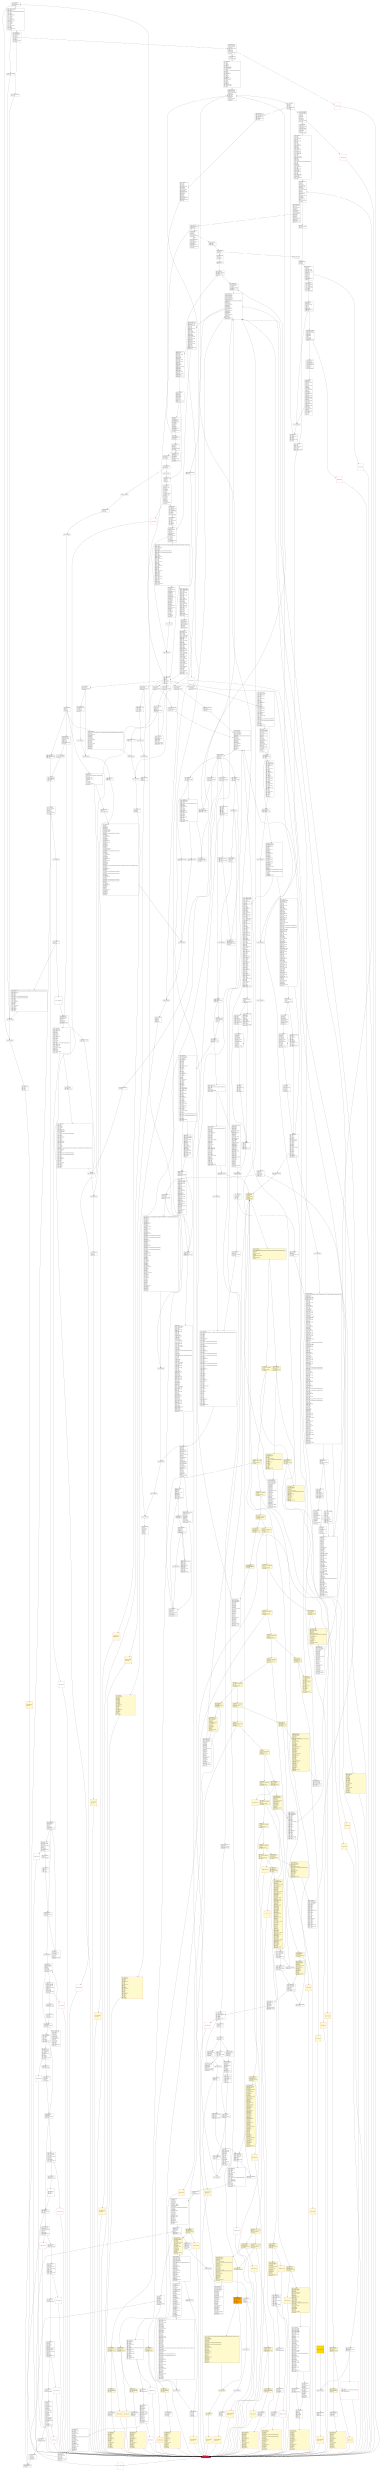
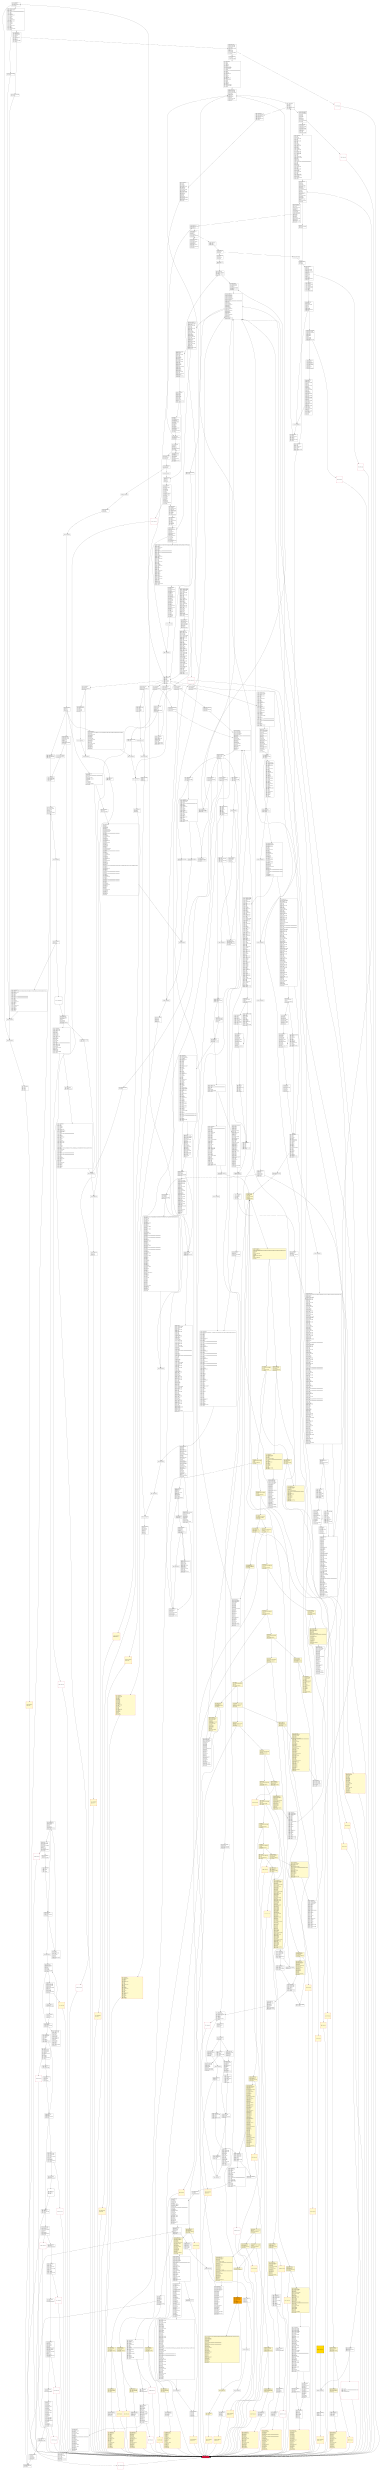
node "7517: INVALID": fillcolor white -> lemonchiffon
